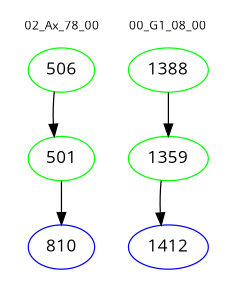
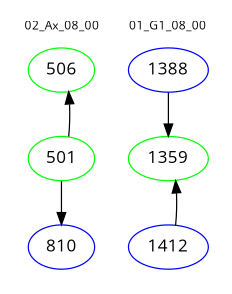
cluster "02_Ax_78_00": label "02_Ax_78_00" -> "02_Ax_08_00"
cluster "00_G1_08_00": label "00_G1_08_00" -> "01_G1_08_00"
node "1388": color green -> blue
edge "506" -> "501": reversed
edge "1359" -> "1412": reversed
